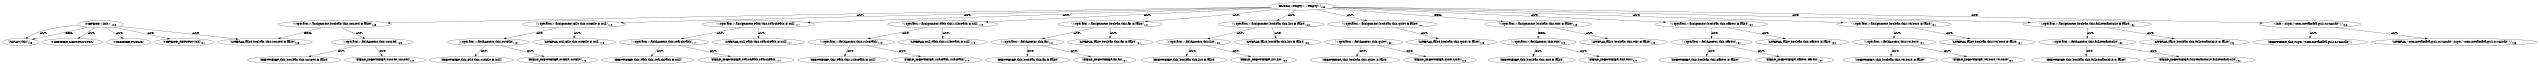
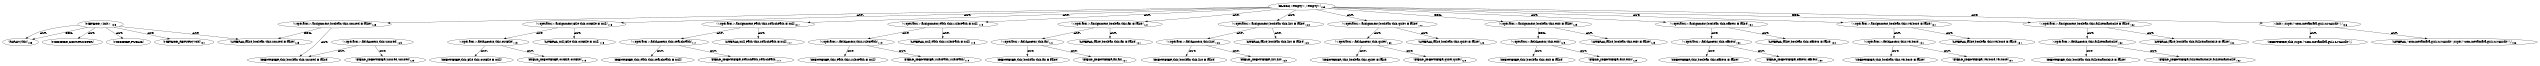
edge "(BLOCK,<empty>,<empty>)" -> "(<operator>.assignment,boolean this.fullsemanticize = false)": label "AST: " -> "DDG: "
node "(<operator>.assignment,Path this.searchPath = null)": text "117" -> "317"
edge "(<operator>.assignment,boolean this.quiet = false)" -> "(<operator>.fieldAccess,this.quiet)": added, label "AST:"
edge "(<operator>.assignment,boolean this.unused = false)" -> "(<operator>.fieldAccess,this.unused)": now "(<operator>.assignment,boolean this.unused = false)" -> "(IDENTIFIER,this,boolean this.unused = false)"
